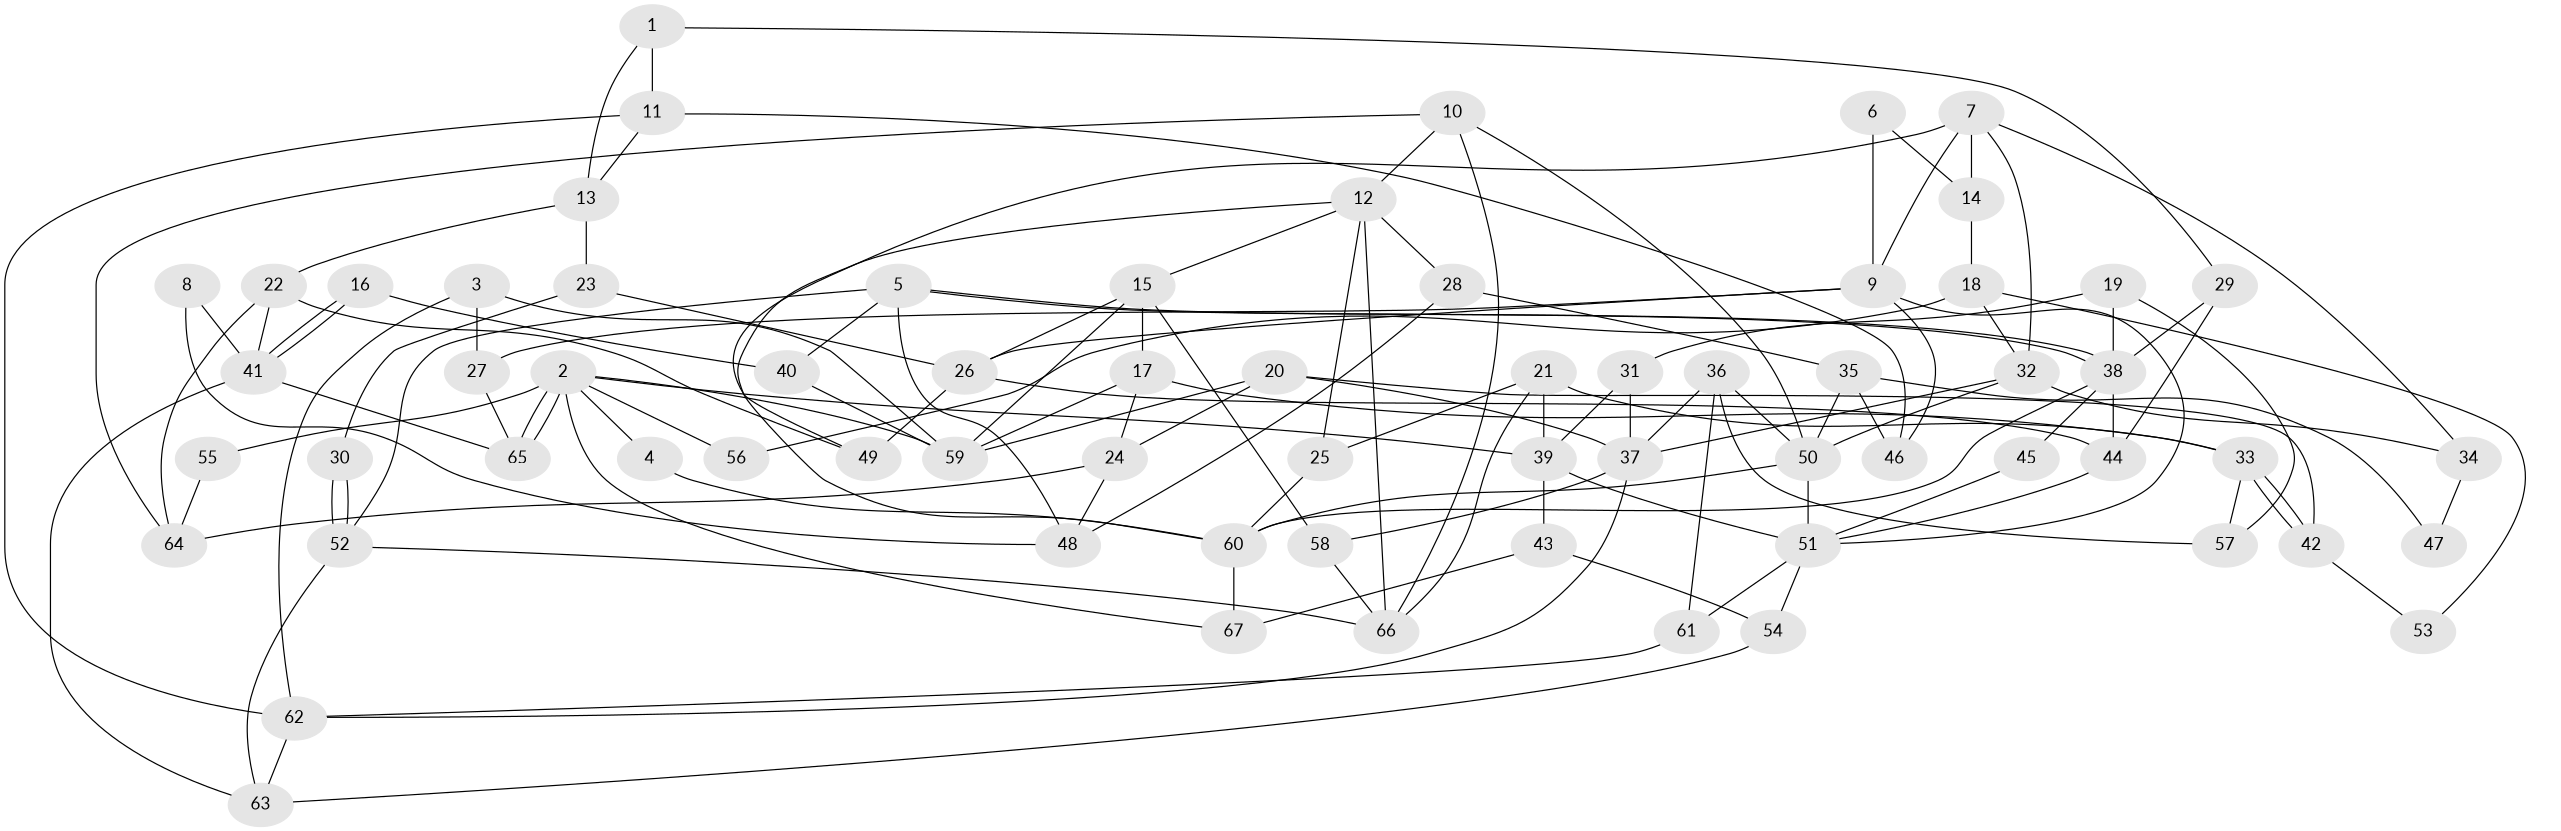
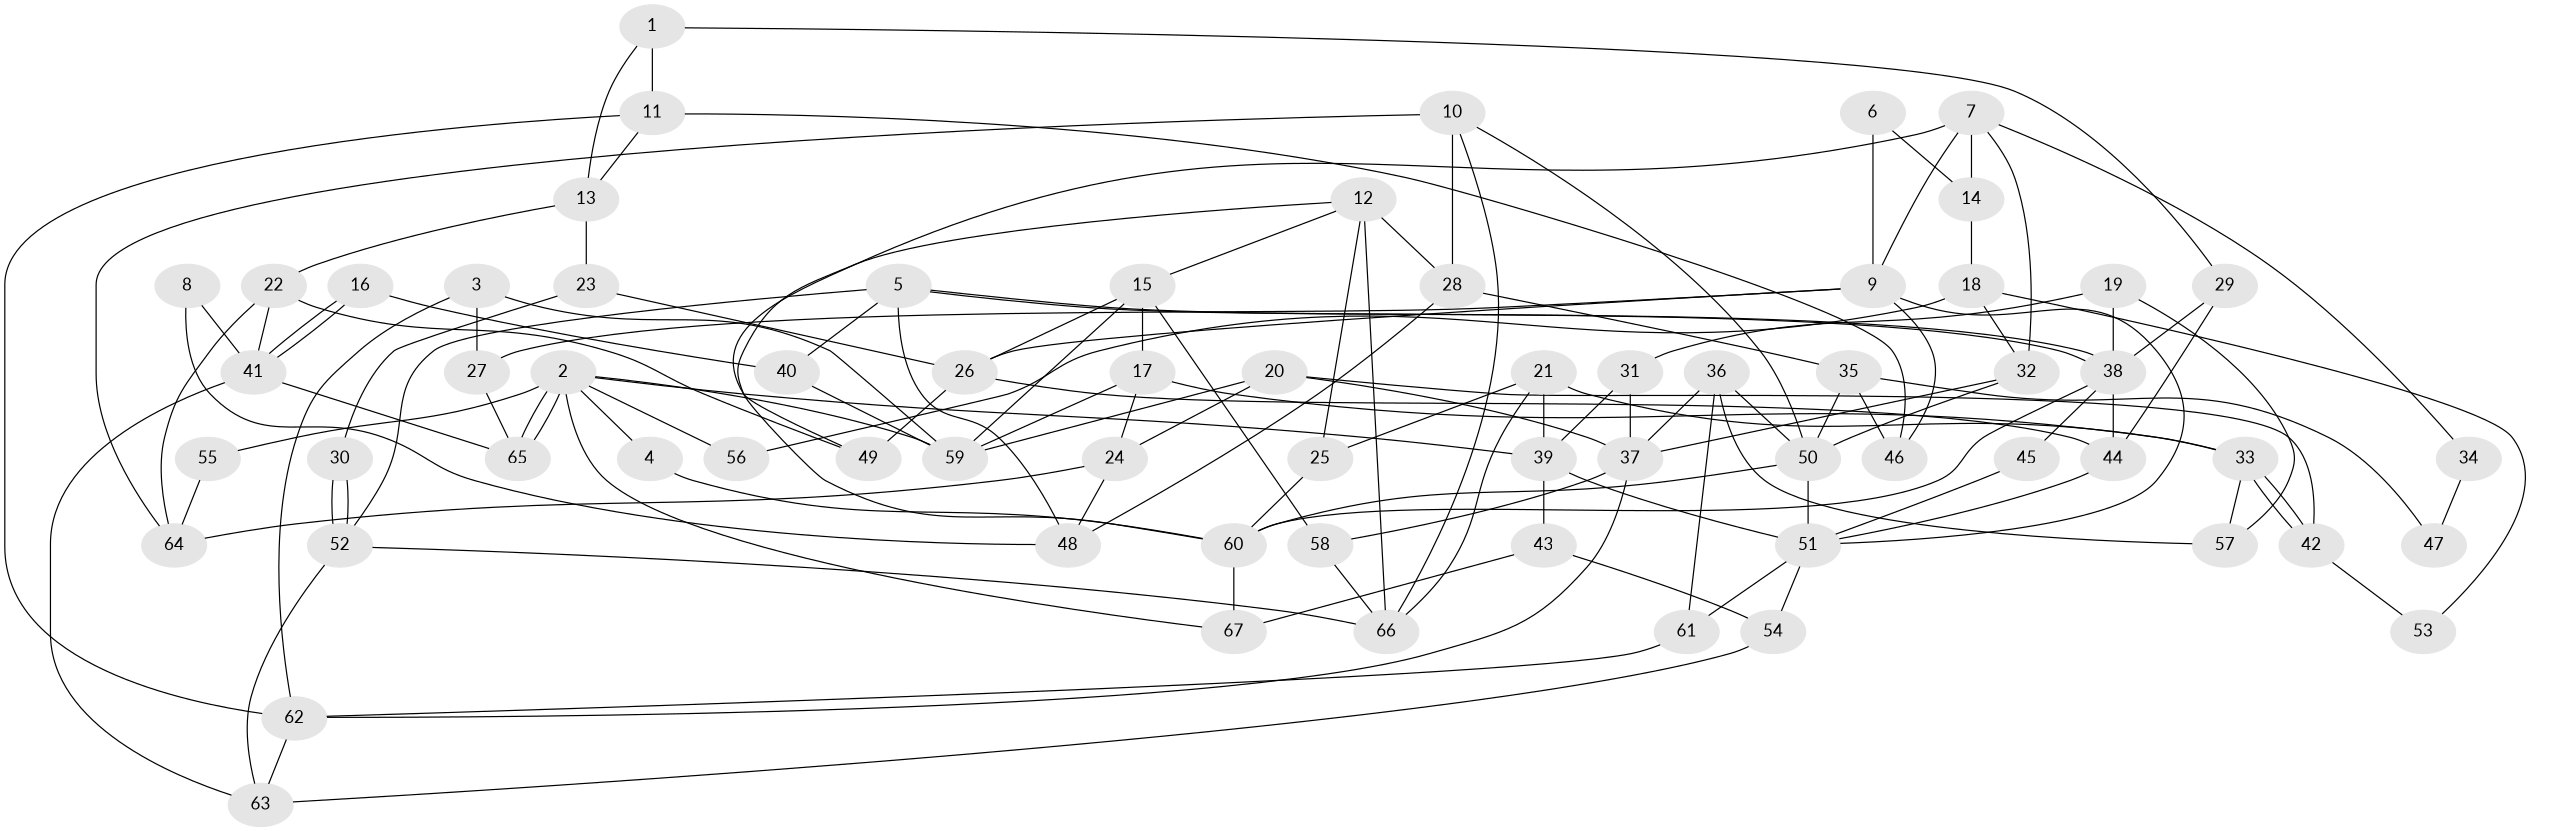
edge "10" -- "12": now "10" -- "28"
edge "32" -- "34": removed
